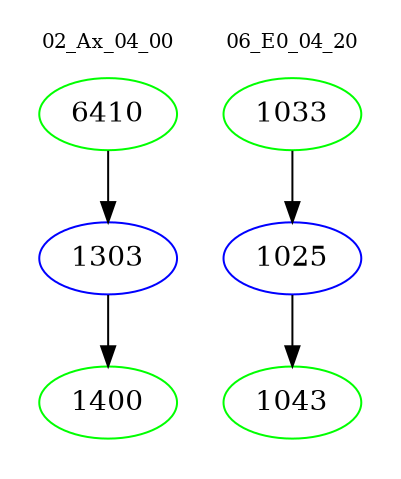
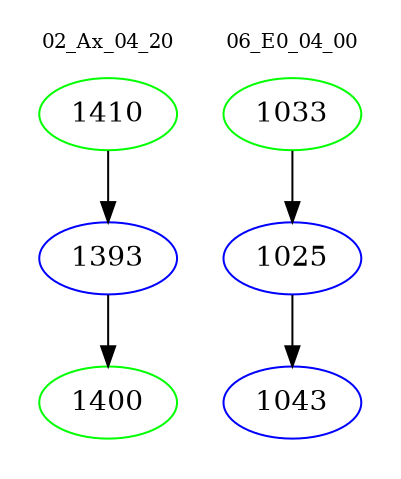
cluster "02_Ax_04_00": label "02_Ax_04_00" -> "02_Ax_04_20"
cluster "06_E0_04_20": label "06_E0_04_20" -> "06_E0_04_00"
node "6410": label "6410" -> "1410"
node "1303": label "1303" -> "1393"
node "1043": color green -> blue
